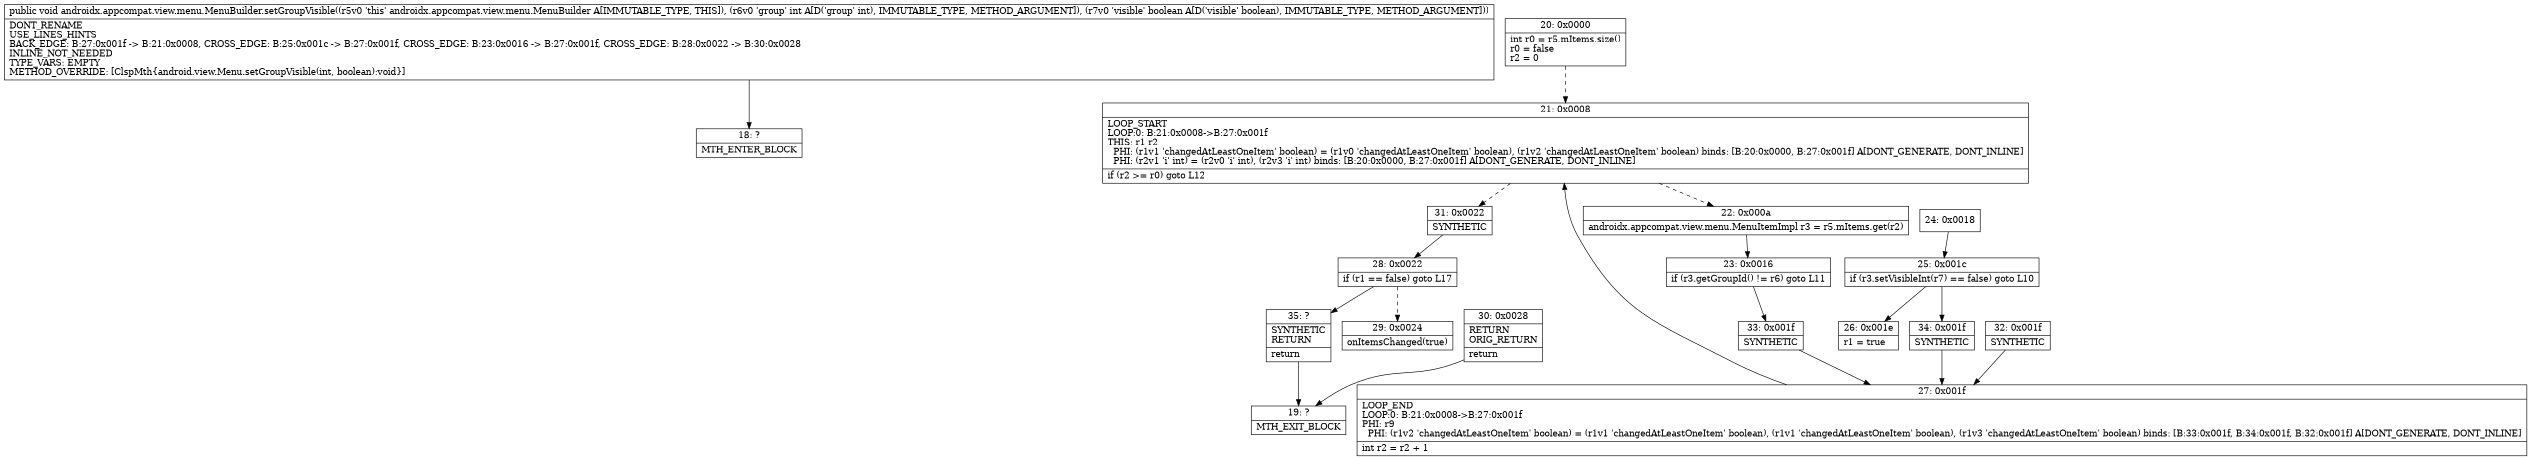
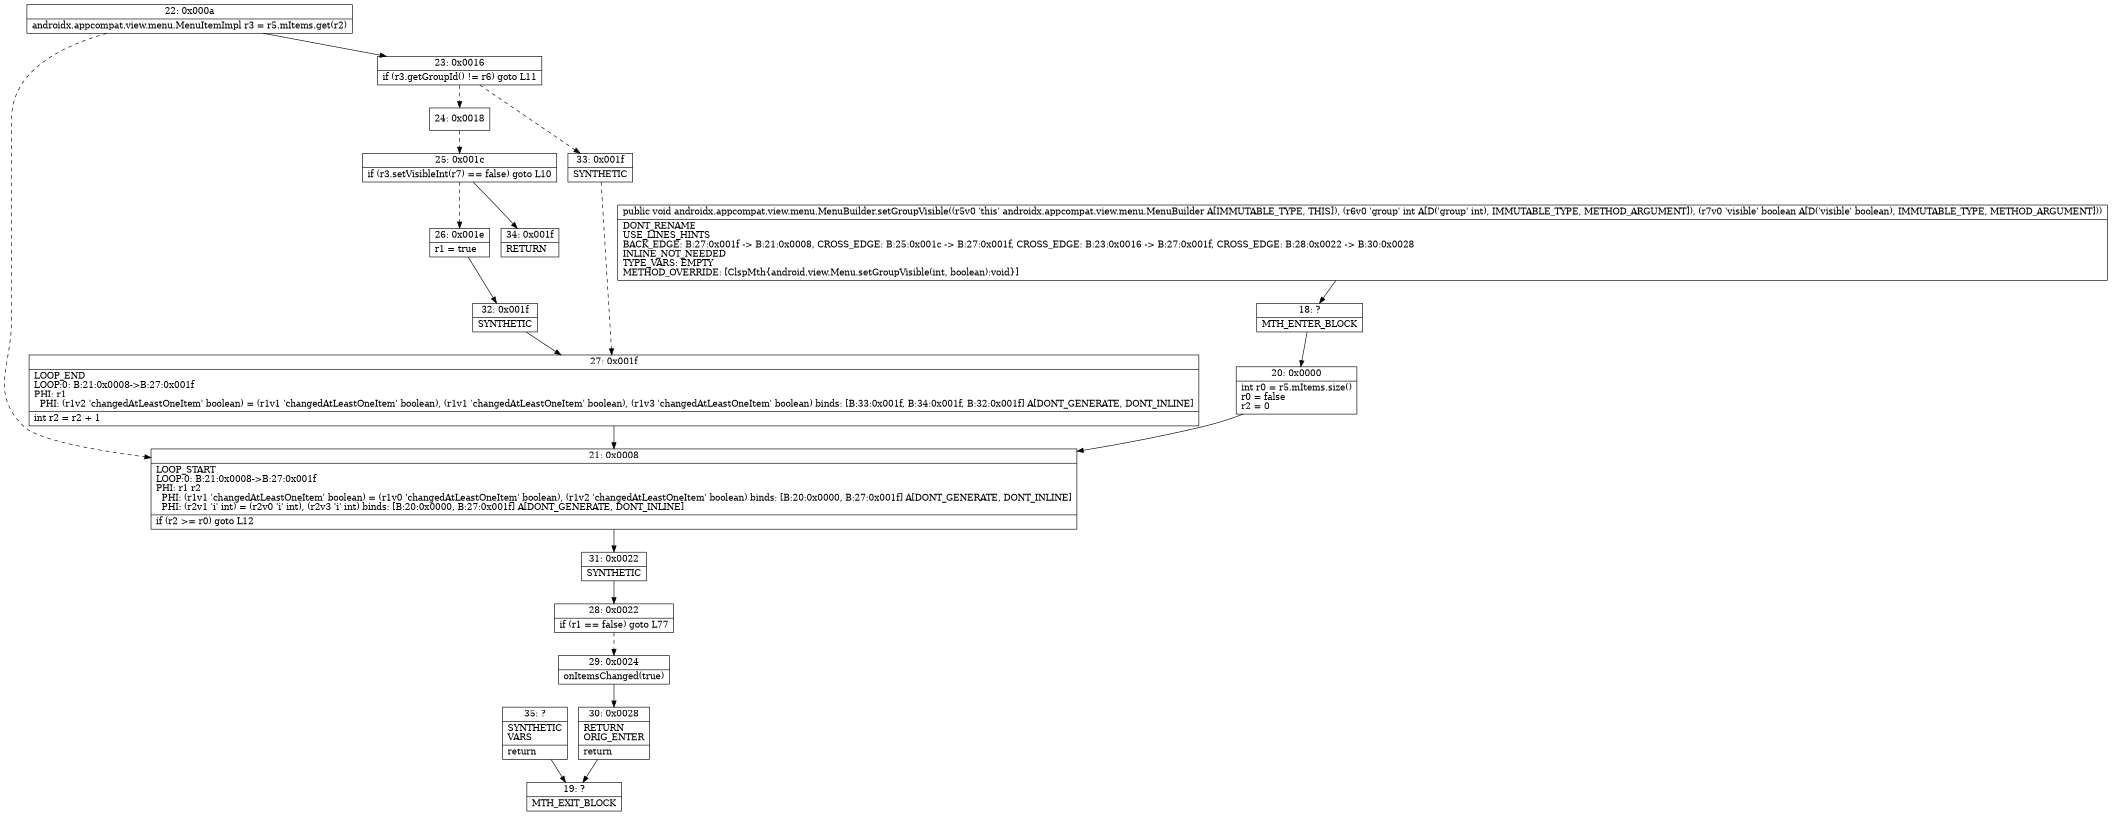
edge "20: 0x0000" -> "21: 0x0008": style dashed -> solid
edge "23: 0x0016" -> "24: 0x0018": added
node "21: 0x0008": text "THIS: r1 r2" -> "PHI: r1 r2"
edge "21: 0x0008" -> "31: 0x0022": style dashed -> solid
edge "21: 0x0008" -> "22: 0x000a": reversed
edge "24: 0x0018" -> "25: 0x001c": style solid -> dashed
edge "26: 0x001e" -> "32: 0x001f": added
node "28: 0x0022": text "if (r1 == false) goto L17" -> "if (r1 == false) goto L77"
edge "28: 0x0022" -> "35: ?": removed
edge "23: 0x0016" -> "33: 0x001f": style solid -> dashed
edge "25: 0x001c" -> "26: 0x001e": style solid -> dashed
node "35: ?": text "RETURN" -> "VARS"
node "30: 0x0028": text "ORIG_RETURN" -> "ORIG_ENTER"
node "34: 0x001f": text "SYNTHETIC" -> "RETURN"
edge "18: ?" -> "20: 0x0000": added
edge "34: 0x001f" -> "27: 0x001f": removed
edge "33: 0x001f" -> "27: 0x001f": style solid -> dashed
node "27: 0x001f": text "PHI: r9" -> "PHI: r1"
edge "29: 0x0024" -> "30: 0x0028": added
